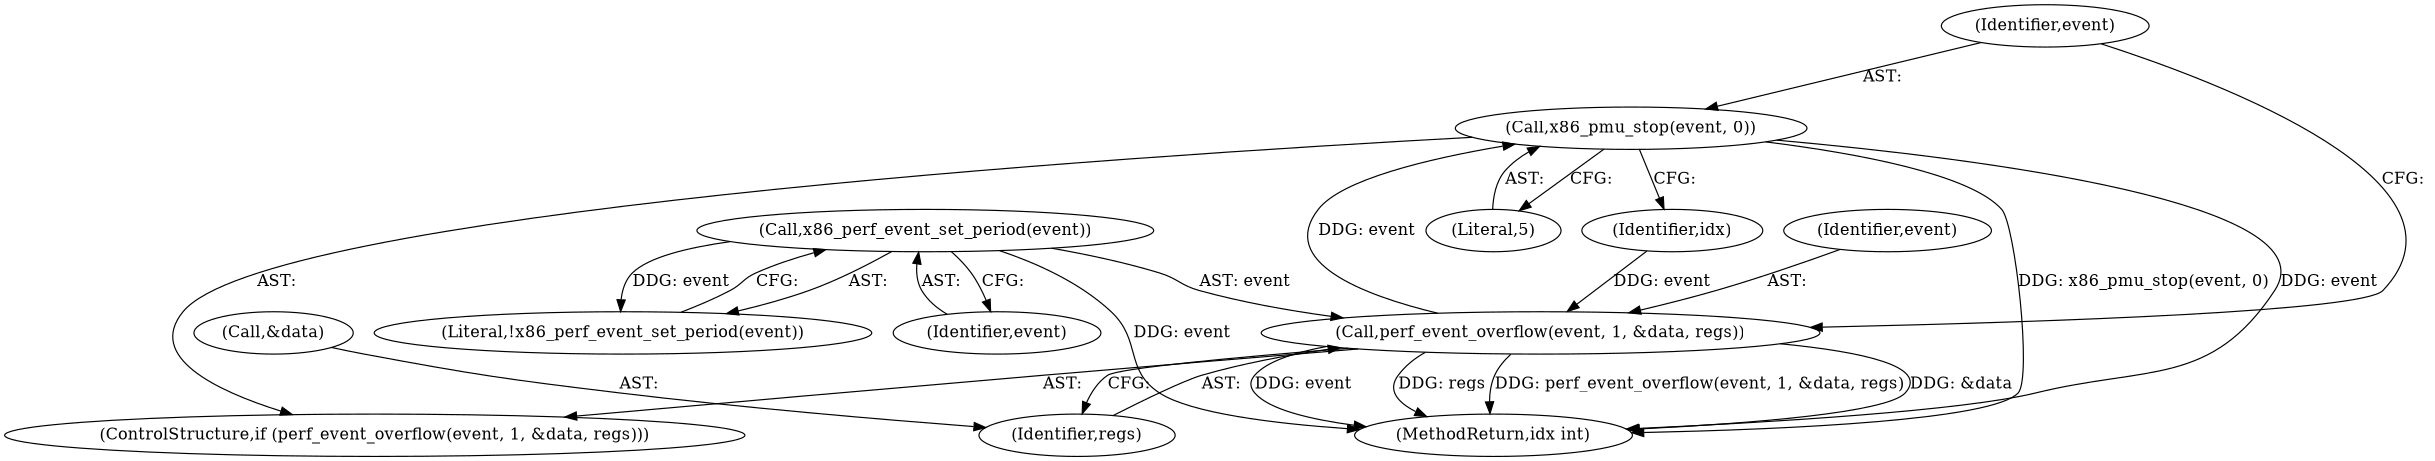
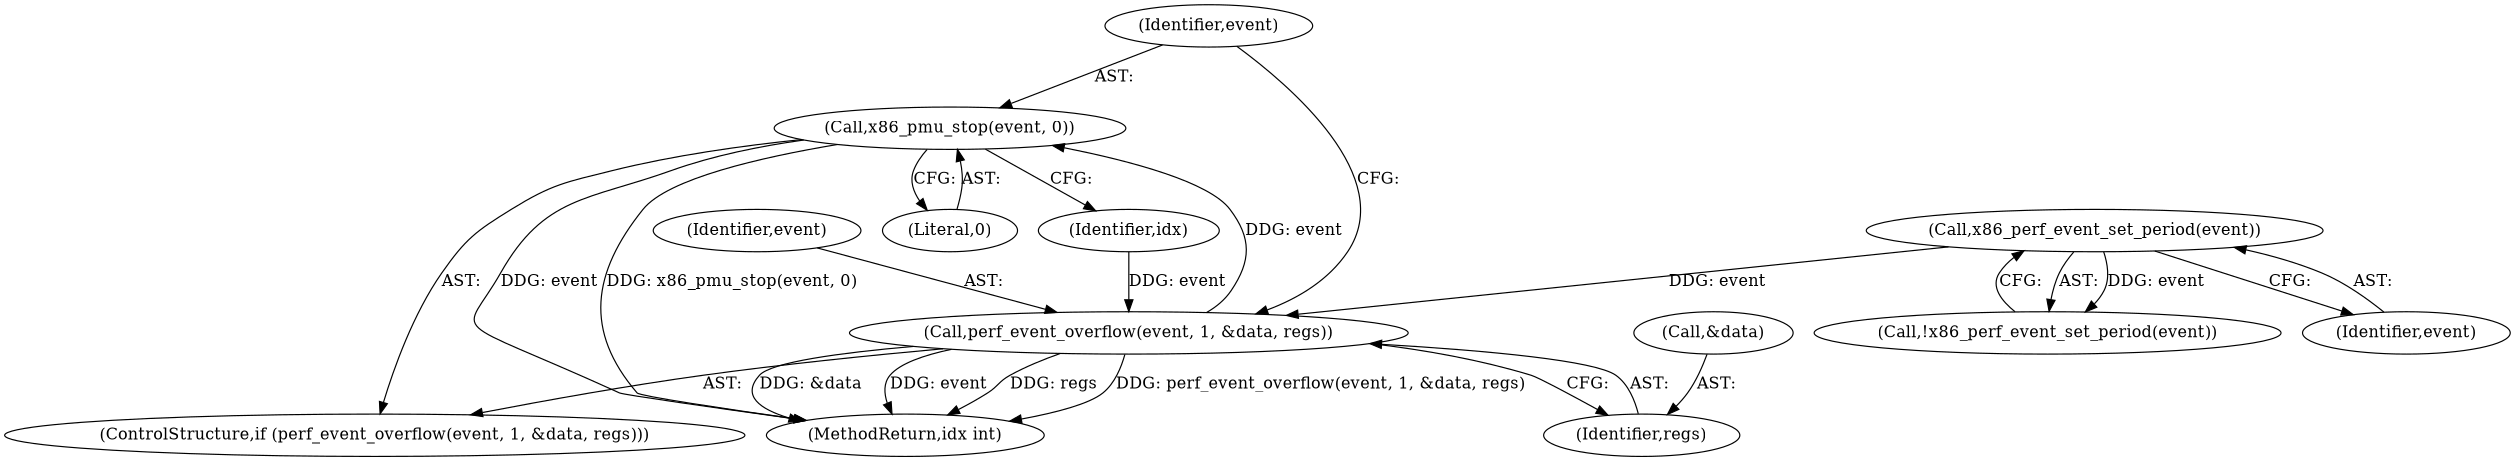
node "(Literal,5)": label "(Literal,5)" -> "(Literal,0)"
edge "(Call,x86_perf_event_set_period(event))" -> "(Call,perf_event_overflow(event, 1, &data, regs))": label "AST: event" -> "DDG: event"
node "(Literal,!x86_perf_event_set_period(event))": label "(Literal,!x86_perf_event_set_period(event))" -> "(Call,!x86_perf_event_set_period(event))"
edge "(Call,x86_perf_event_set_period(event))" -> "(MethodReturn,idx int)": removed, label "DDG: event"
